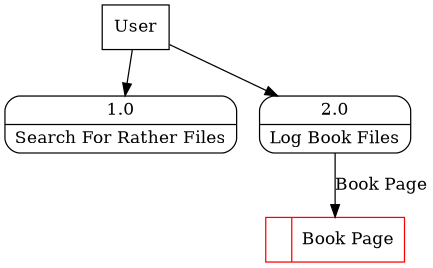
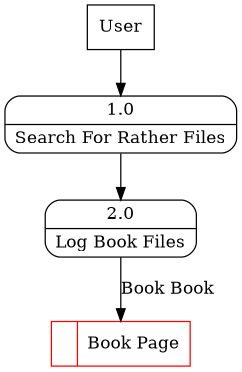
edge "User" -> "2.0": now "1.0" -> "2.0"
edge "2.0" -> "Book Page": label "Book Page" -> "Book Book"
